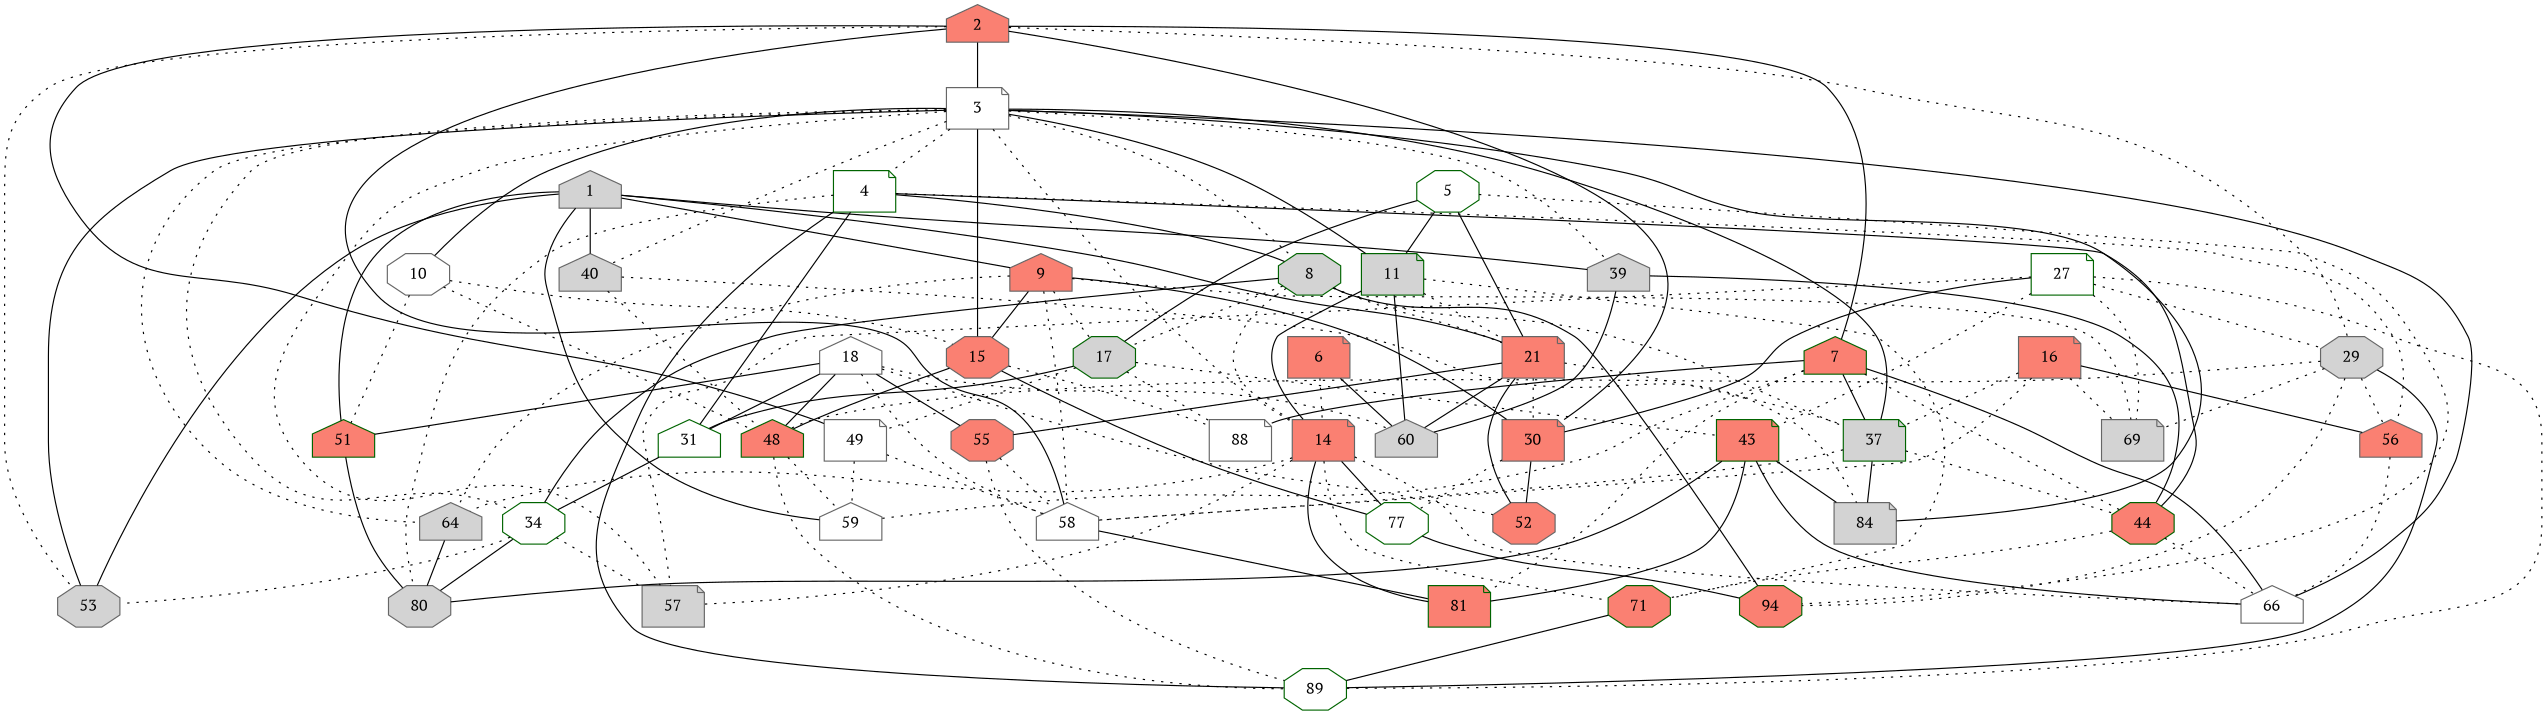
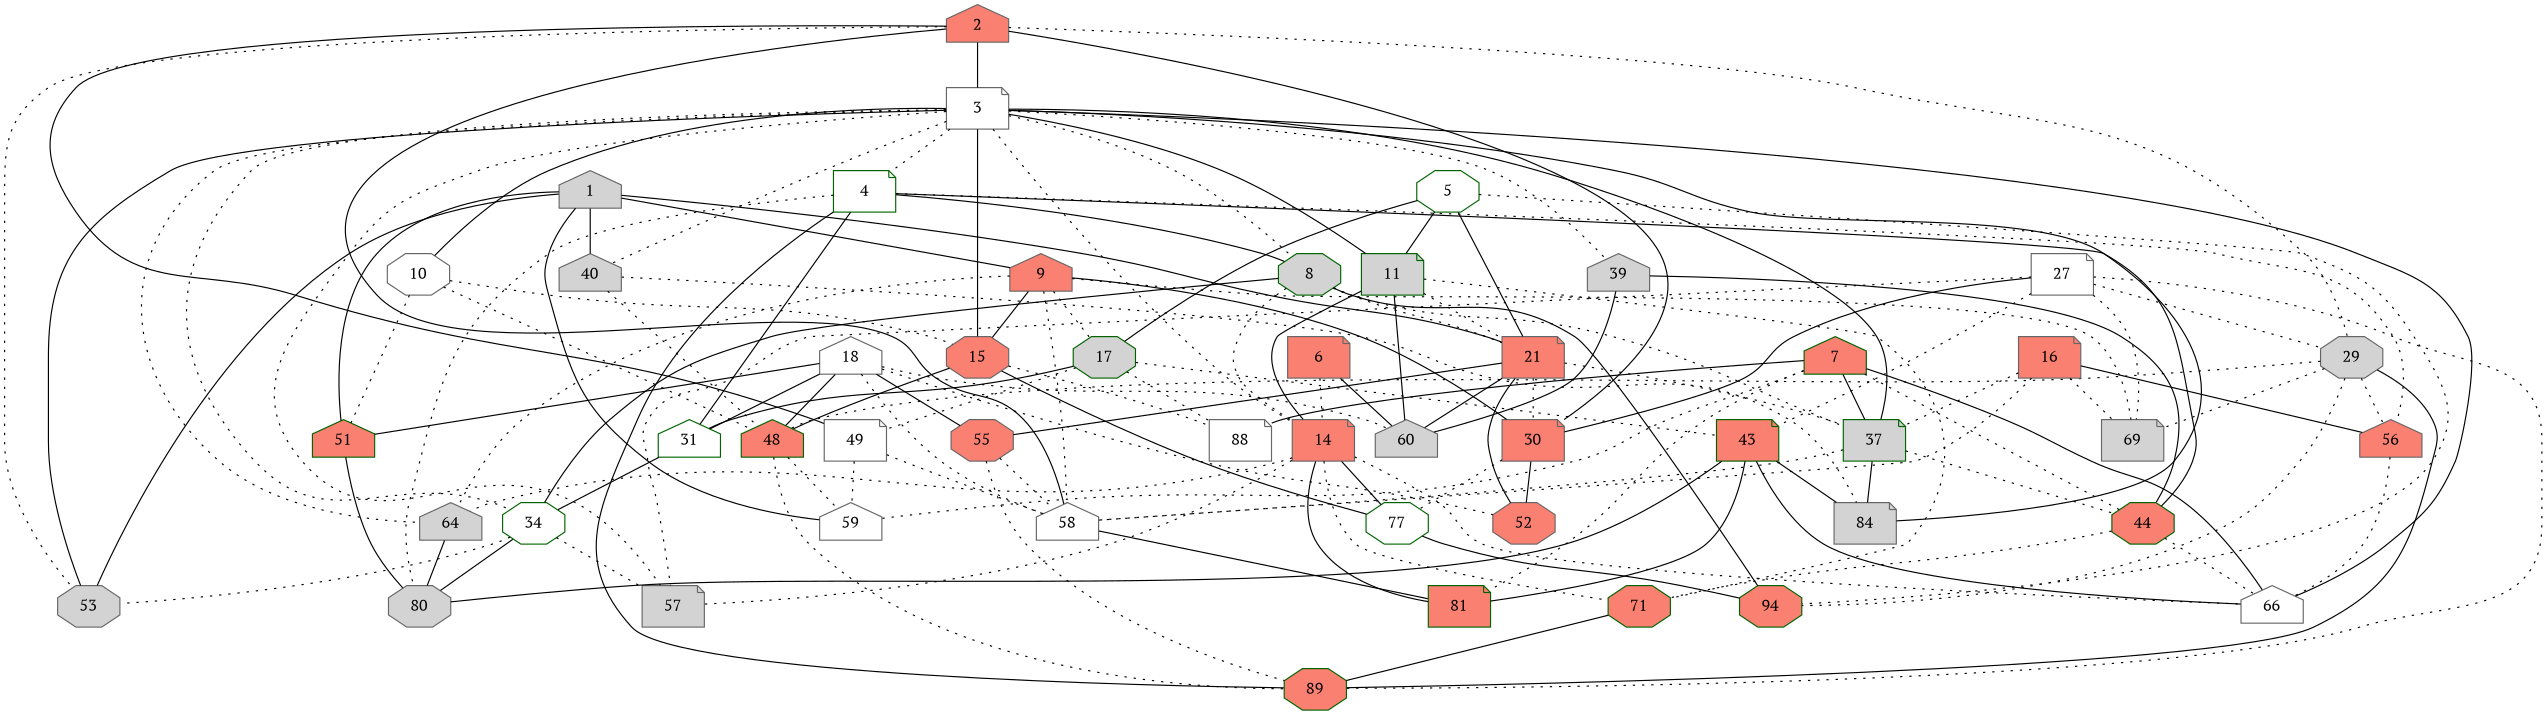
edge "2" -- "7": removed
edge "1" -- "39": removed
node "27": color darkgreen -> gray40
edge "8" -- "17": removed
node "89": fillcolor white -> salmon
